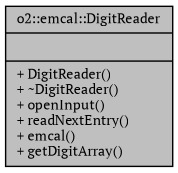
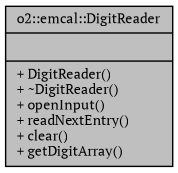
node "o2::emcal::DigitReader": text "+ emcal()" -> "+ clear()"
